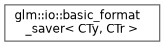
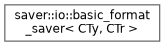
node "glm::io::basic_format _saver< CTy, CTr >": label "glm::io::basic_format _saver< CTy, CTr >" -> "saver::io::basic_format _saver< CTy, CTr >"
